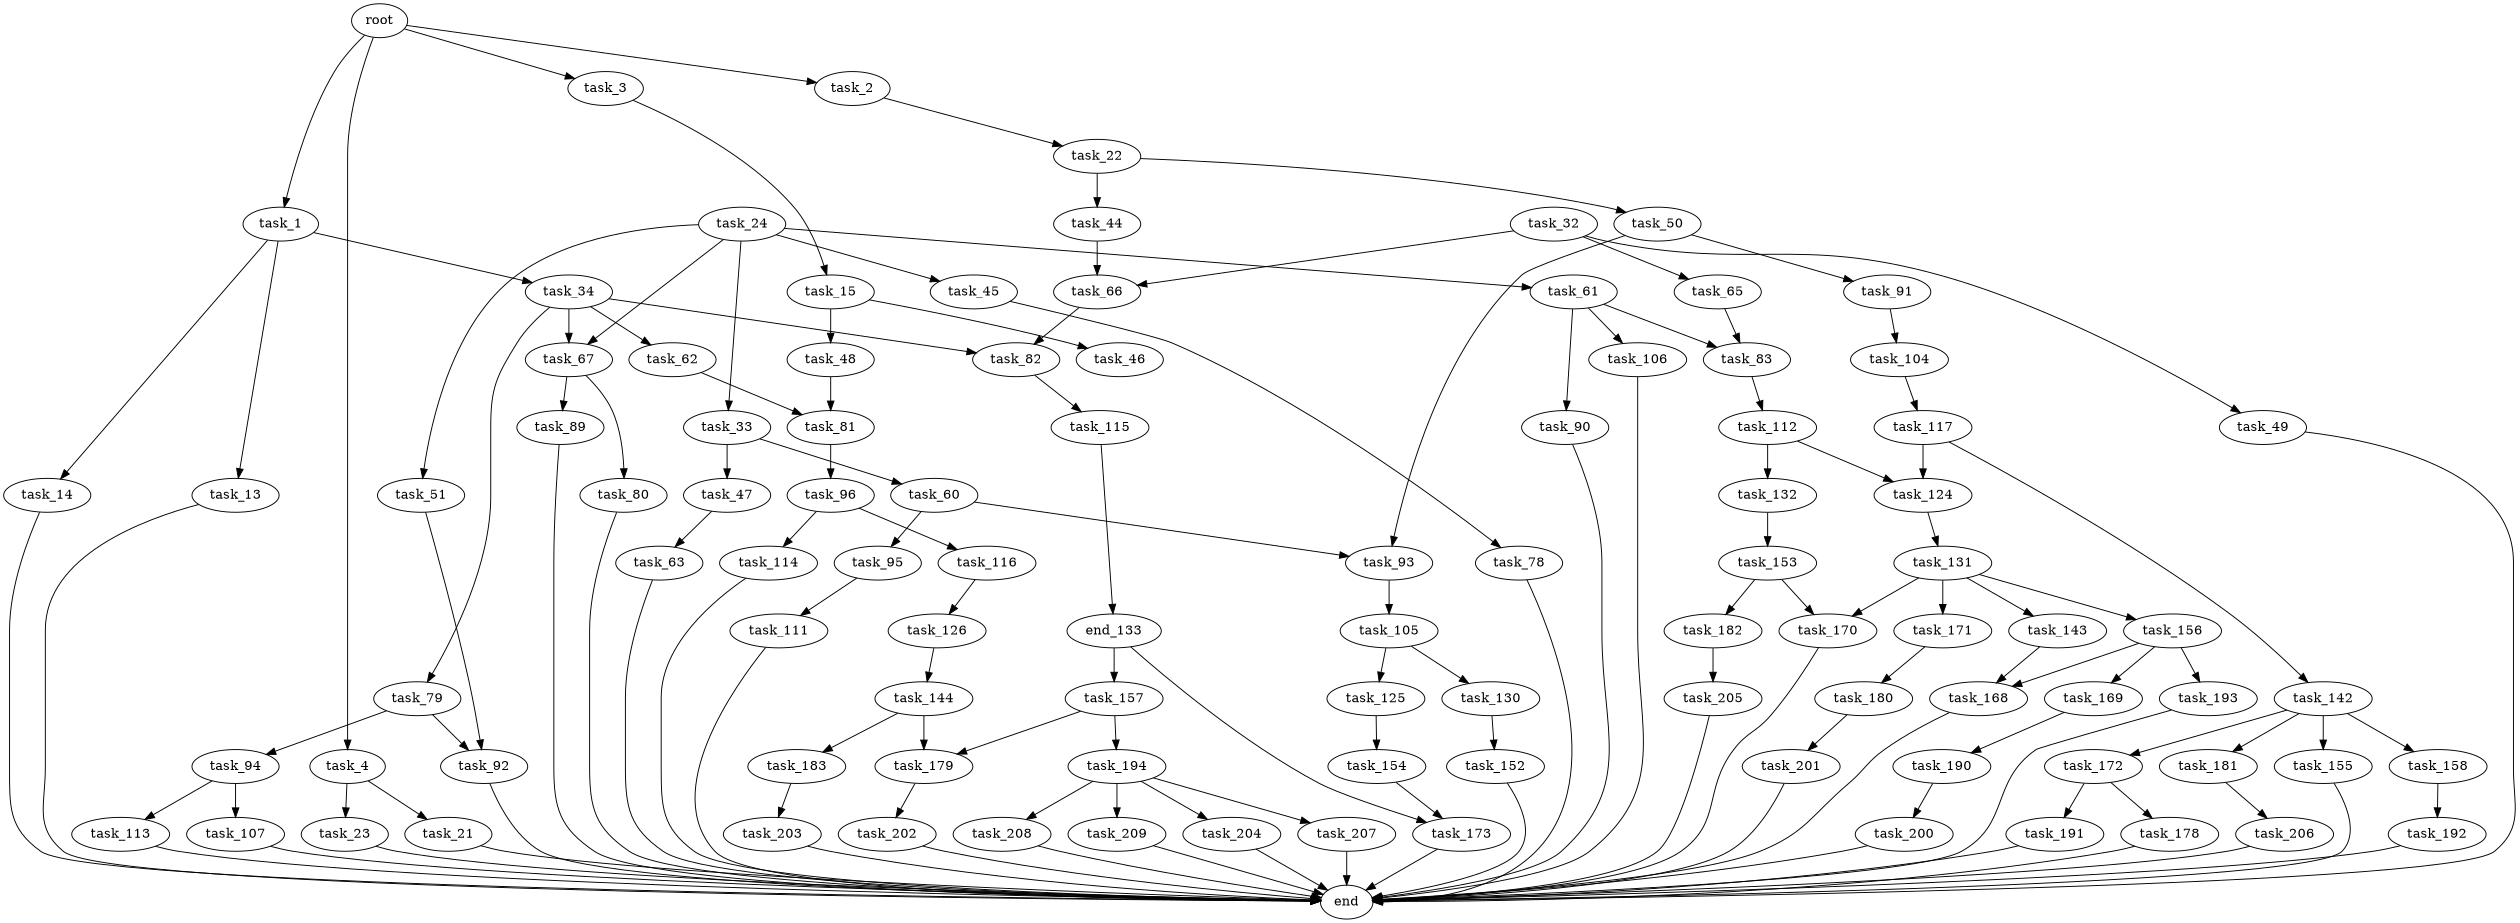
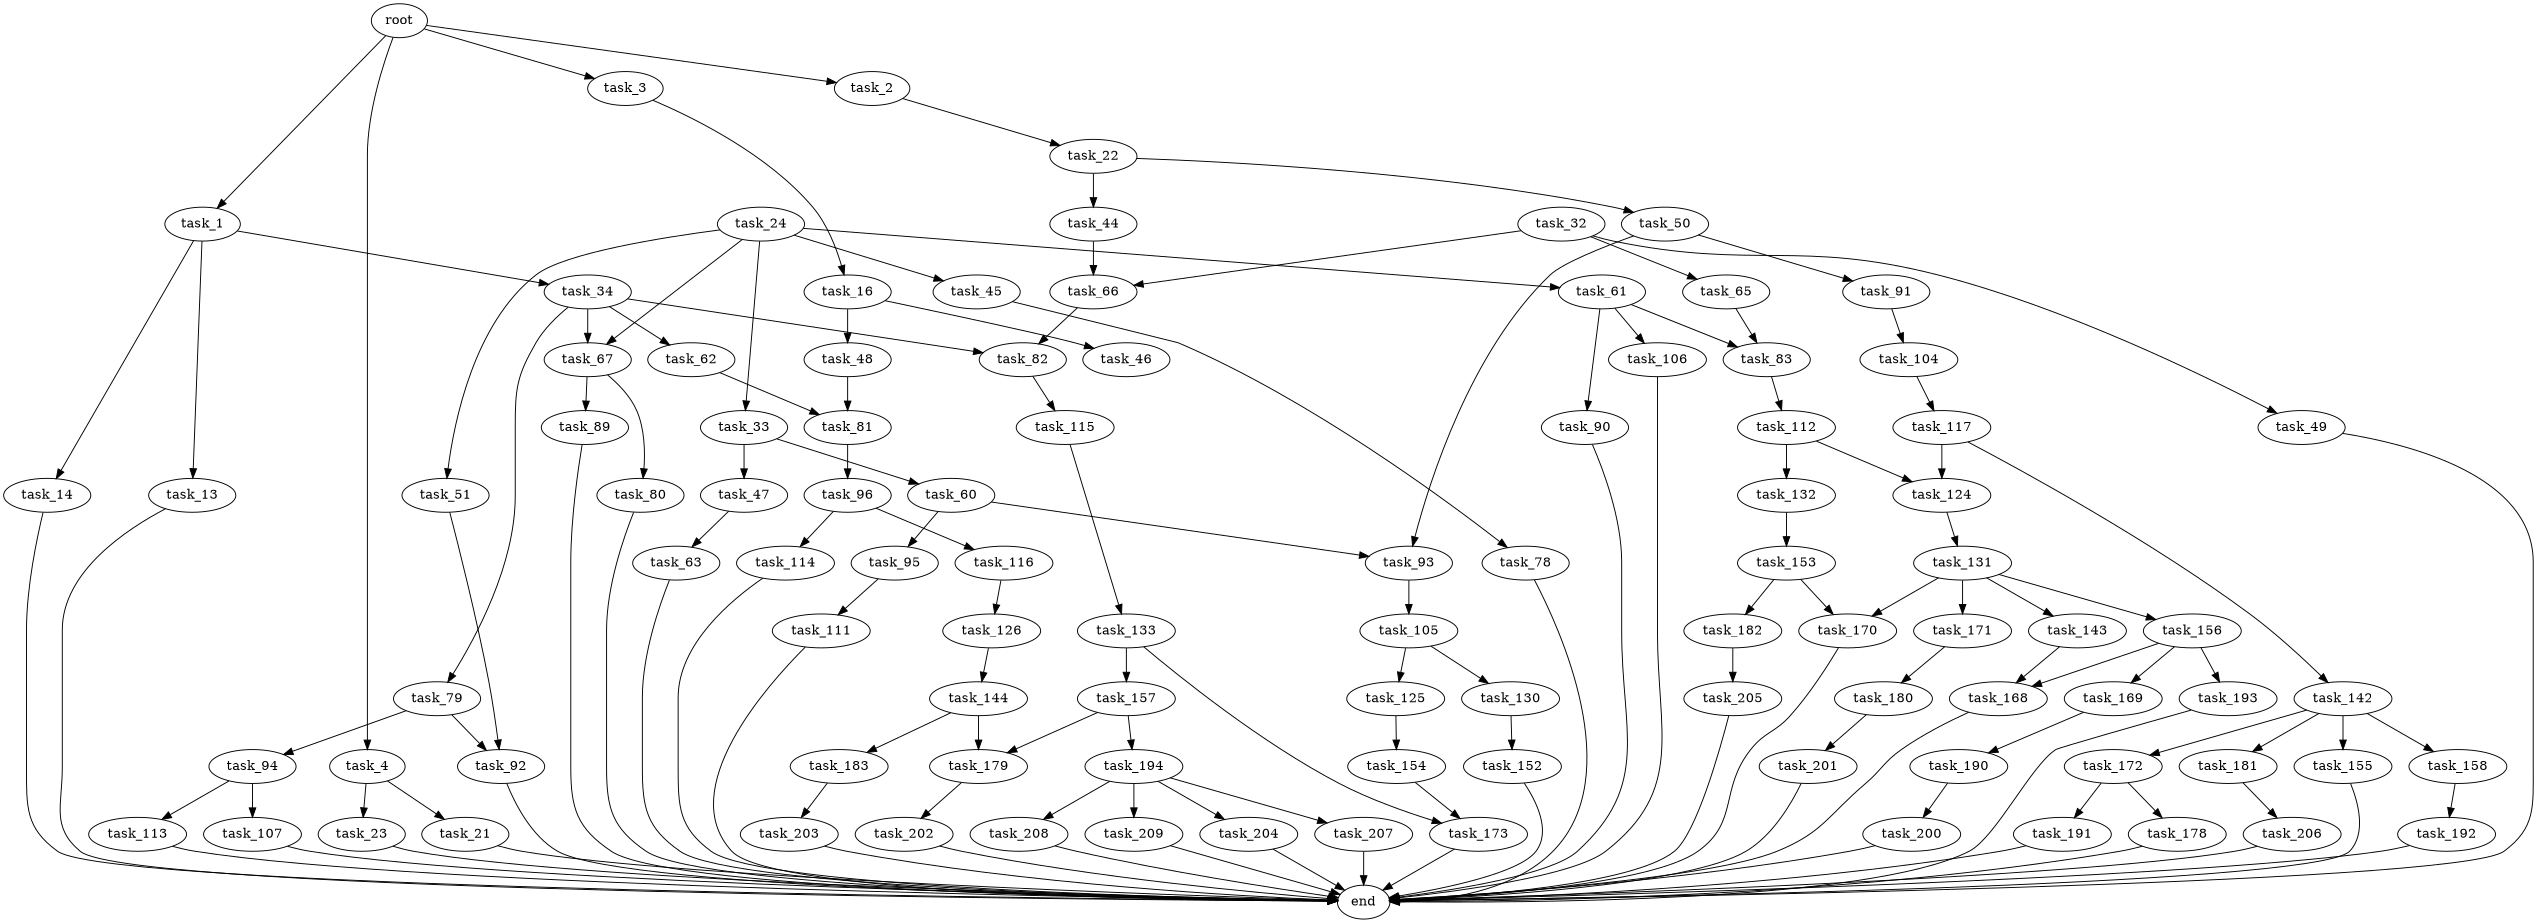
node "task_15": label "task_15" -> "task_16"
node "end_133": label "end_133" -> "task_133"
